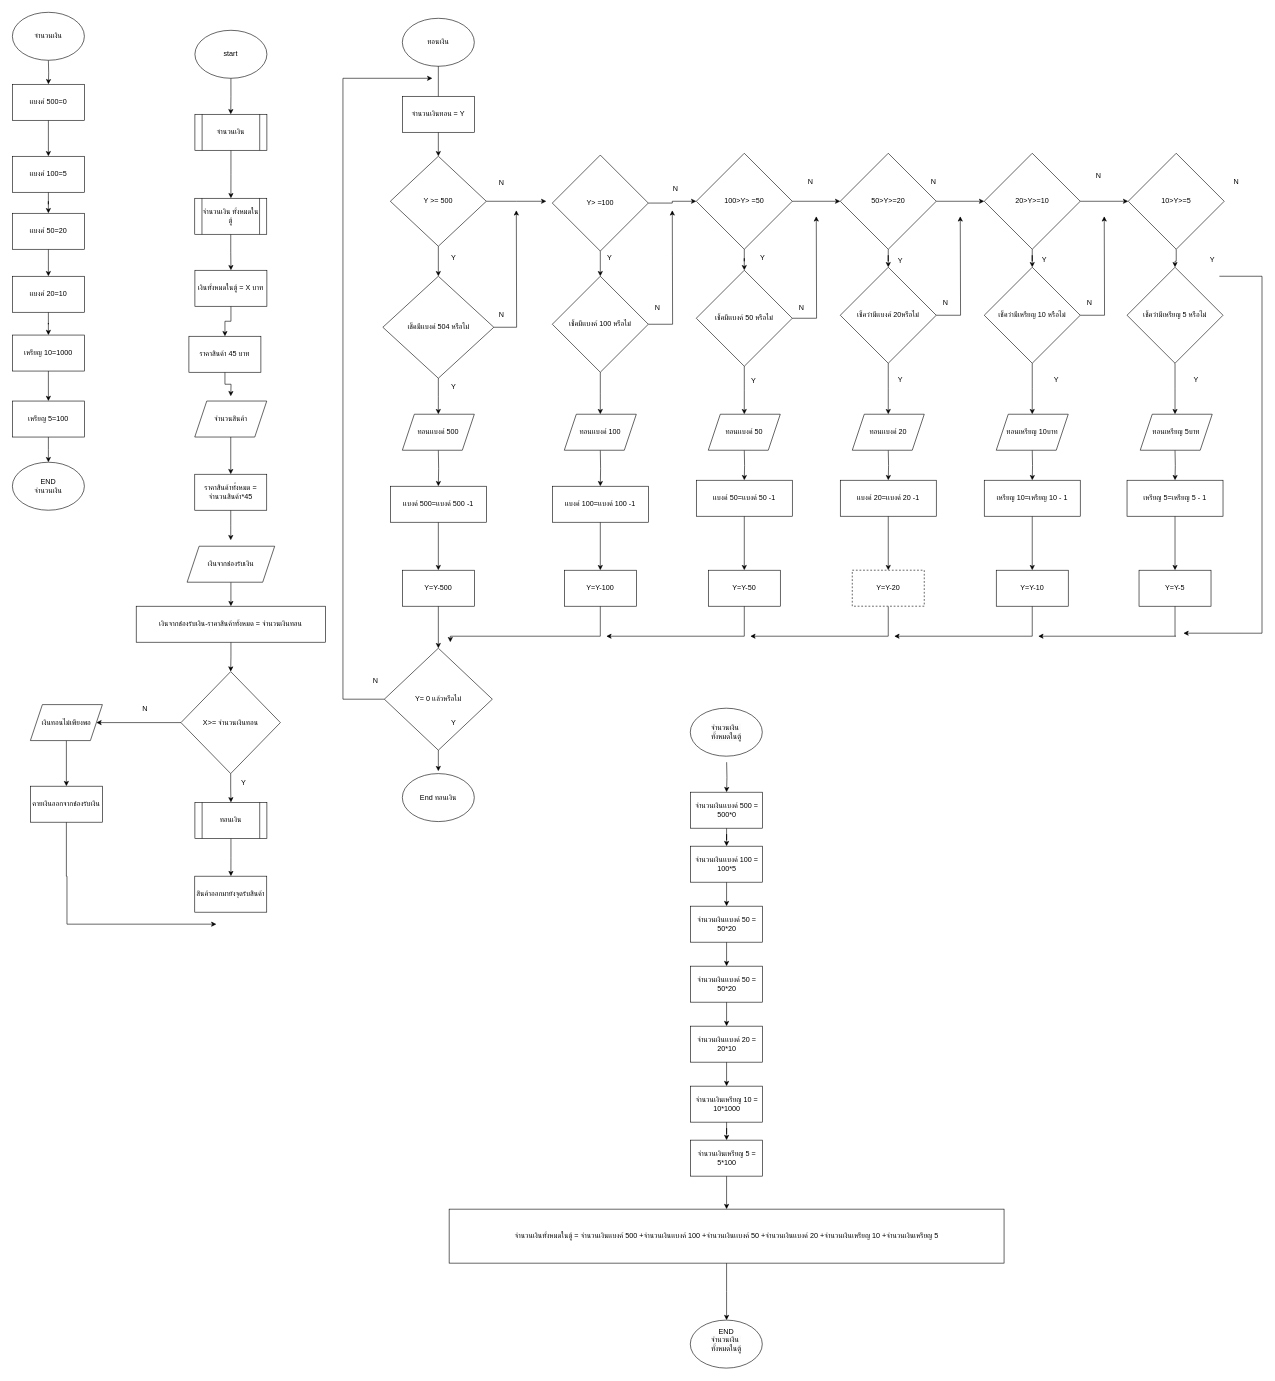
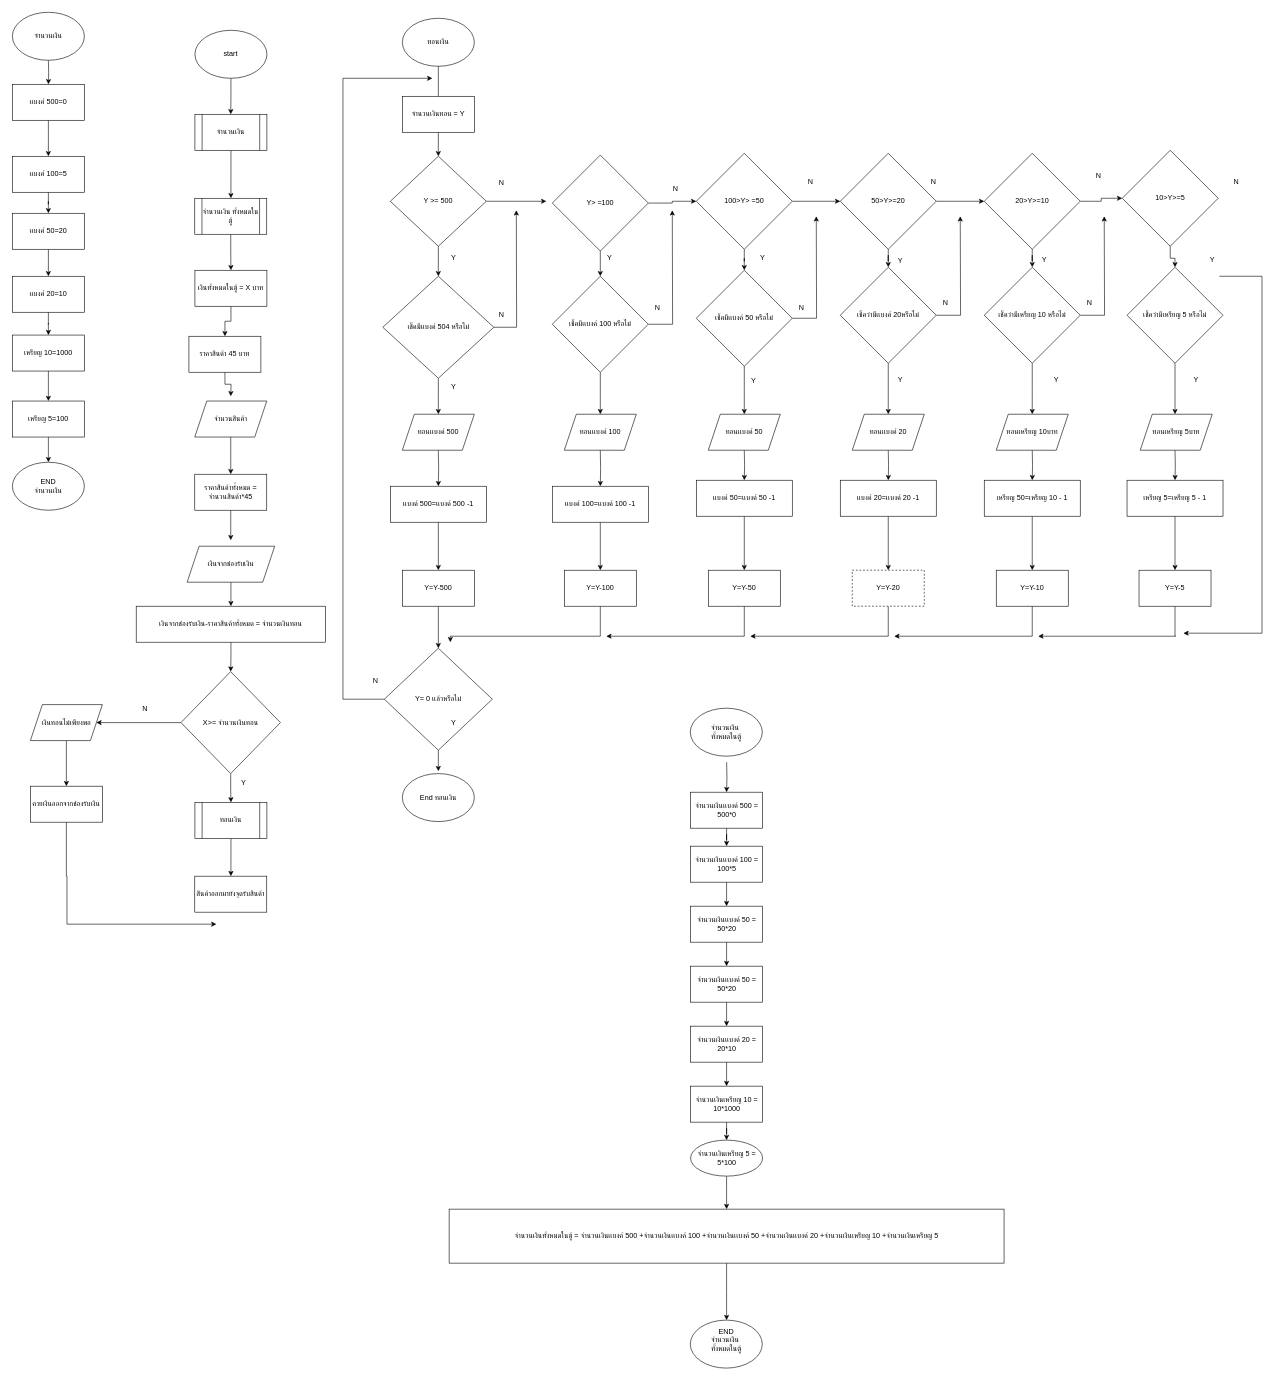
node "10>Y>=5": moved (1176, 201) -> (1170, 198)
node "เหรียญ 10=เหรียญ 10 - 1": label "เหรียญ 10=เหรียญ 10 - 1" -> "เหรียญ 50=เหรียญ 10 - 1"
node "จำนวนเงินเหรียญ 5 = 5*100": shape rectangle -> ellipse
